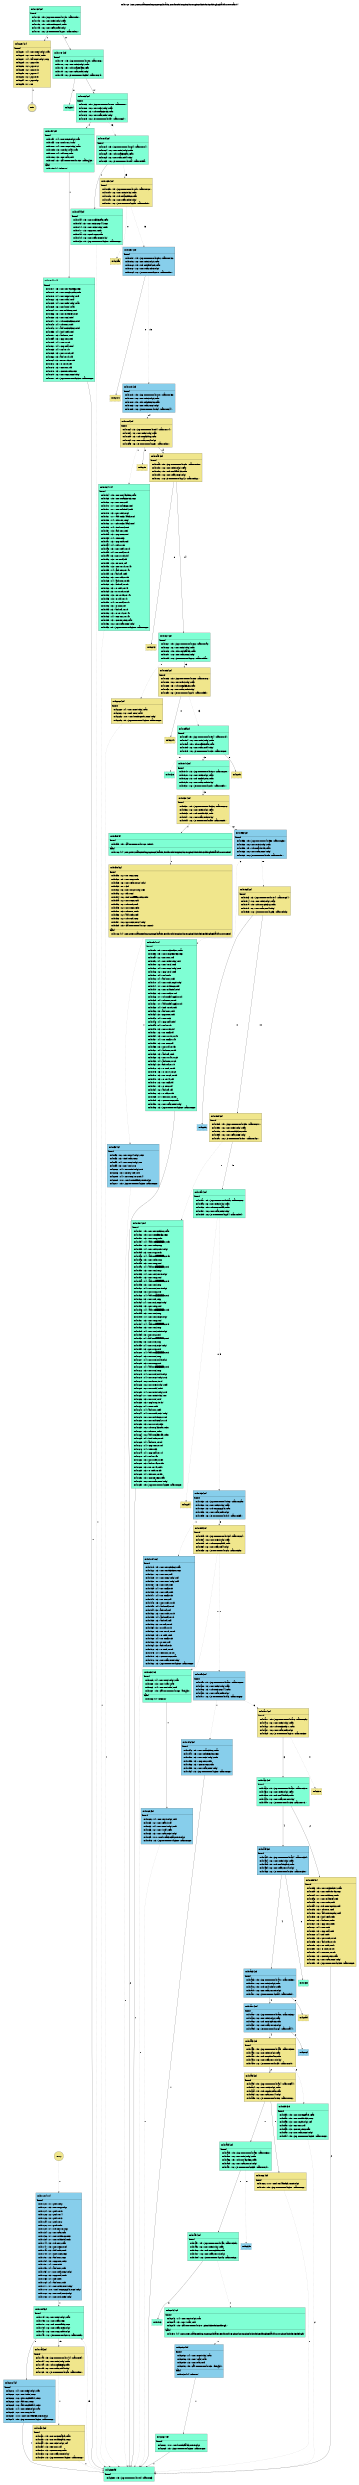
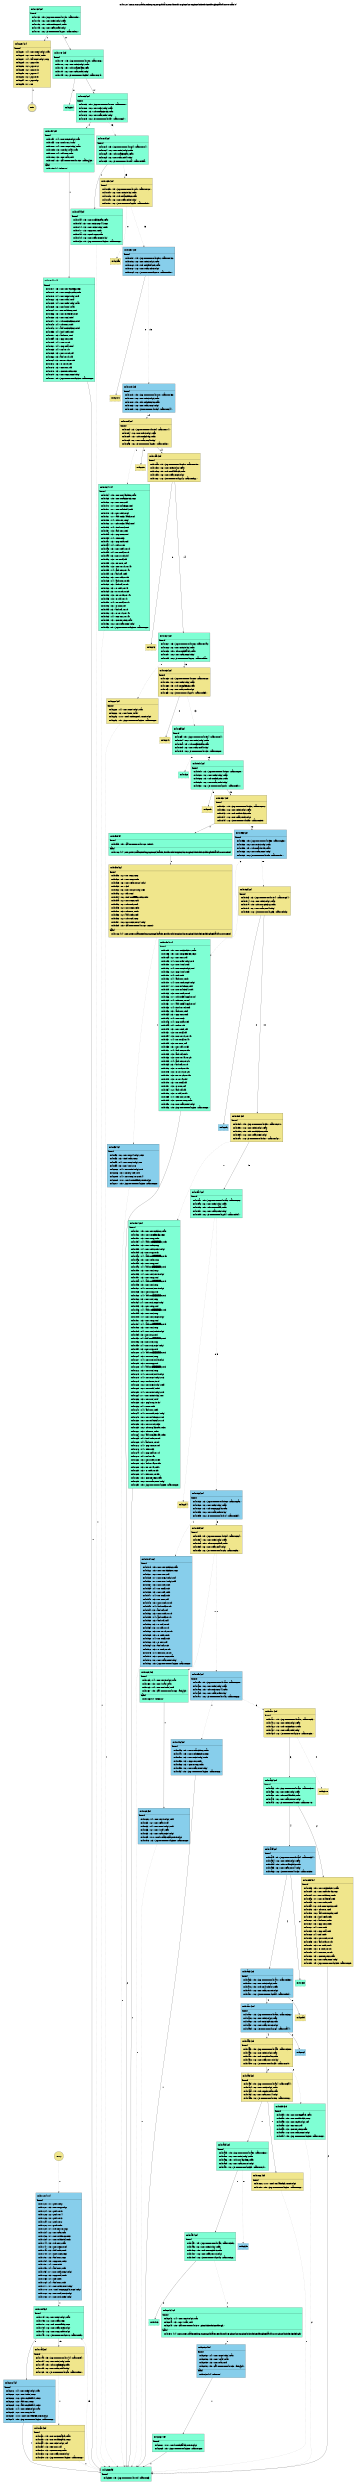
edge "0x4018ff [28]" -> "0x4020d1": now "0x40191b [28]" -> "0x4020d1"
